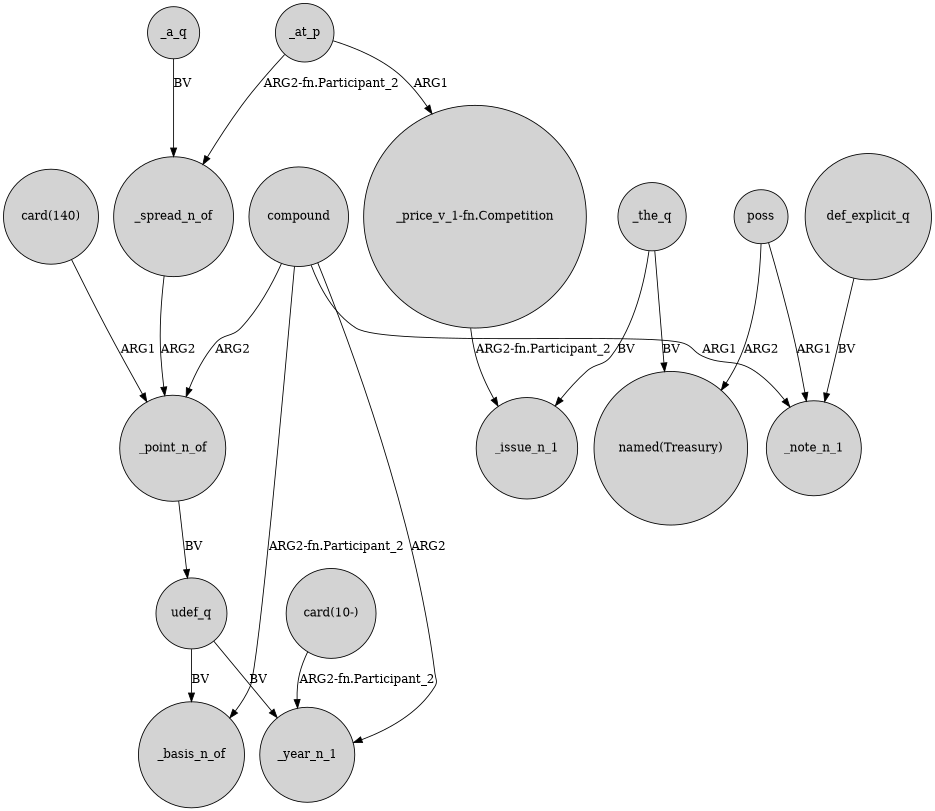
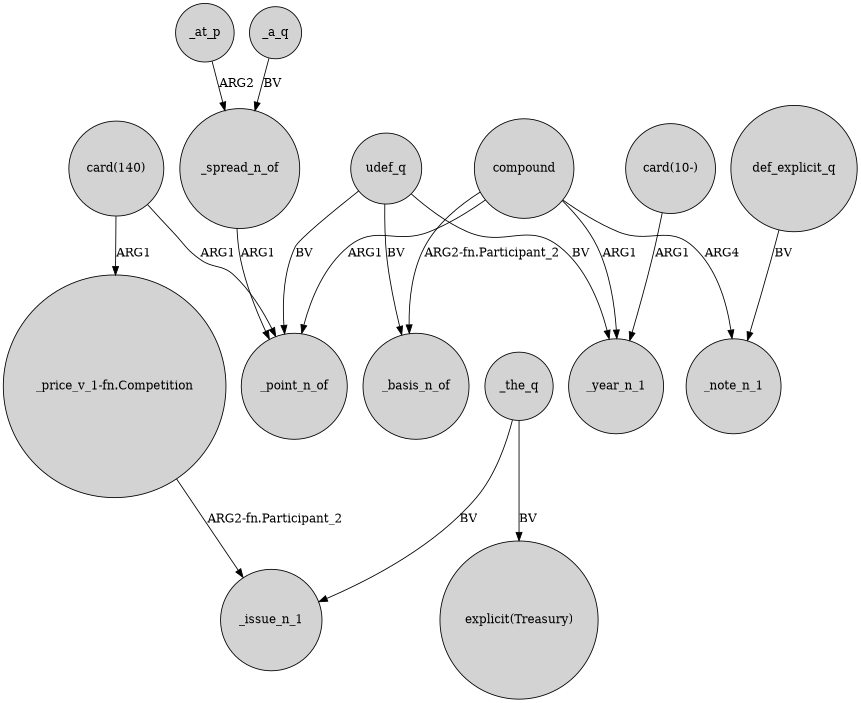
edge "_at_p" -> "_price_v_1-fn.Competition": now "card(140)" -> "_price_v_1-fn.Competition"
edge "_at_p" -> "_spread_n_of": label "ARG2-fn.Participant_2" -> "ARG2"
node "poss": removed
edge "_spread_n_of" -> "_point_n_of": label "ARG2" -> "ARG1"
edge "compound" -> "_point_n_of": label "ARG2" -> "ARG1"
edge "compound" -> "_note_n_1": label "ARG1" -> "ARG4"
node "named(Treasury)": label "named(Treasury)" -> "explicit(Treasury)"
edge "_point_n_of" -> "udef_q": reversed
edge "compound" -> "_year_n_1": label "ARG2" -> "ARG1"
edge "card(10-)" -> "_year_n_1": label "ARG2-fn.Participant_2" -> "ARG1"
